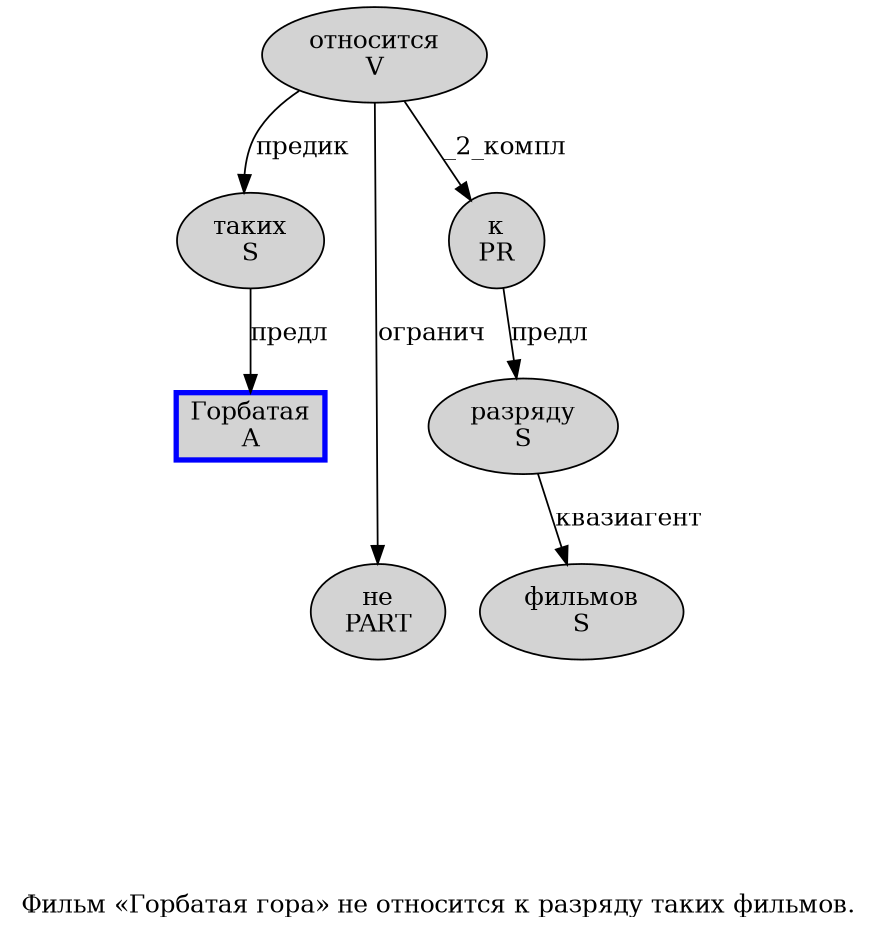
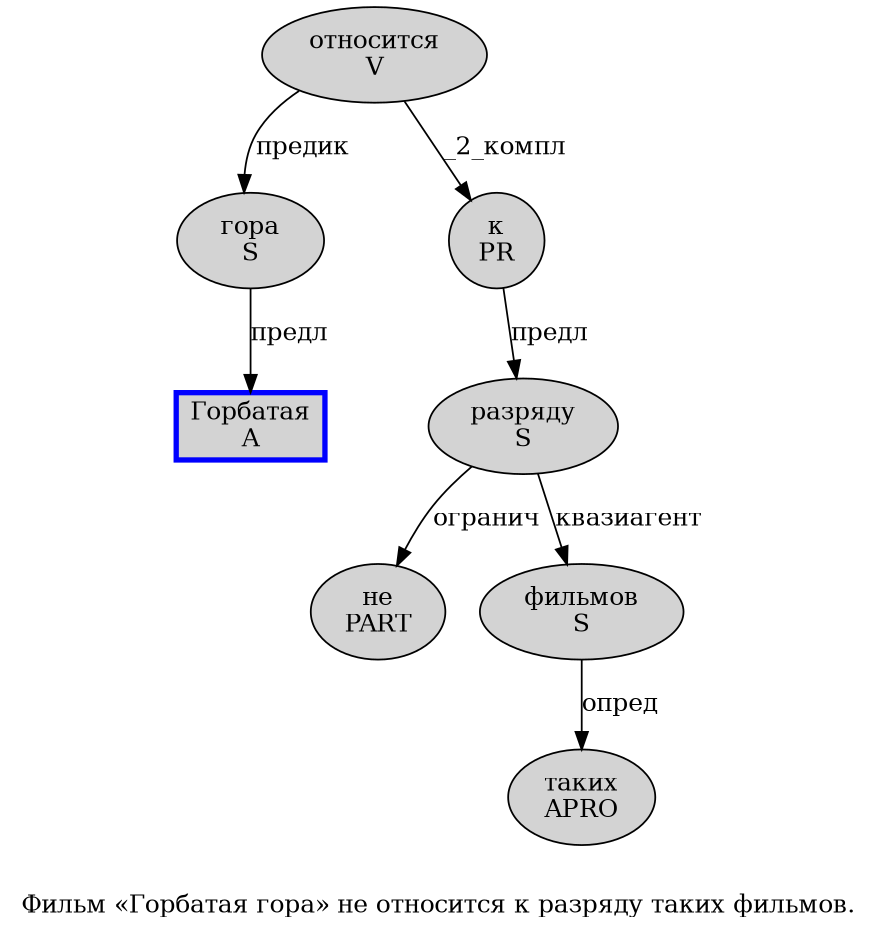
node "таких S": label "таких S" -> "гора S"
edge "относится V" -> "не PART": now "разряду S" -> "не PART"
node "таких APRO": added
